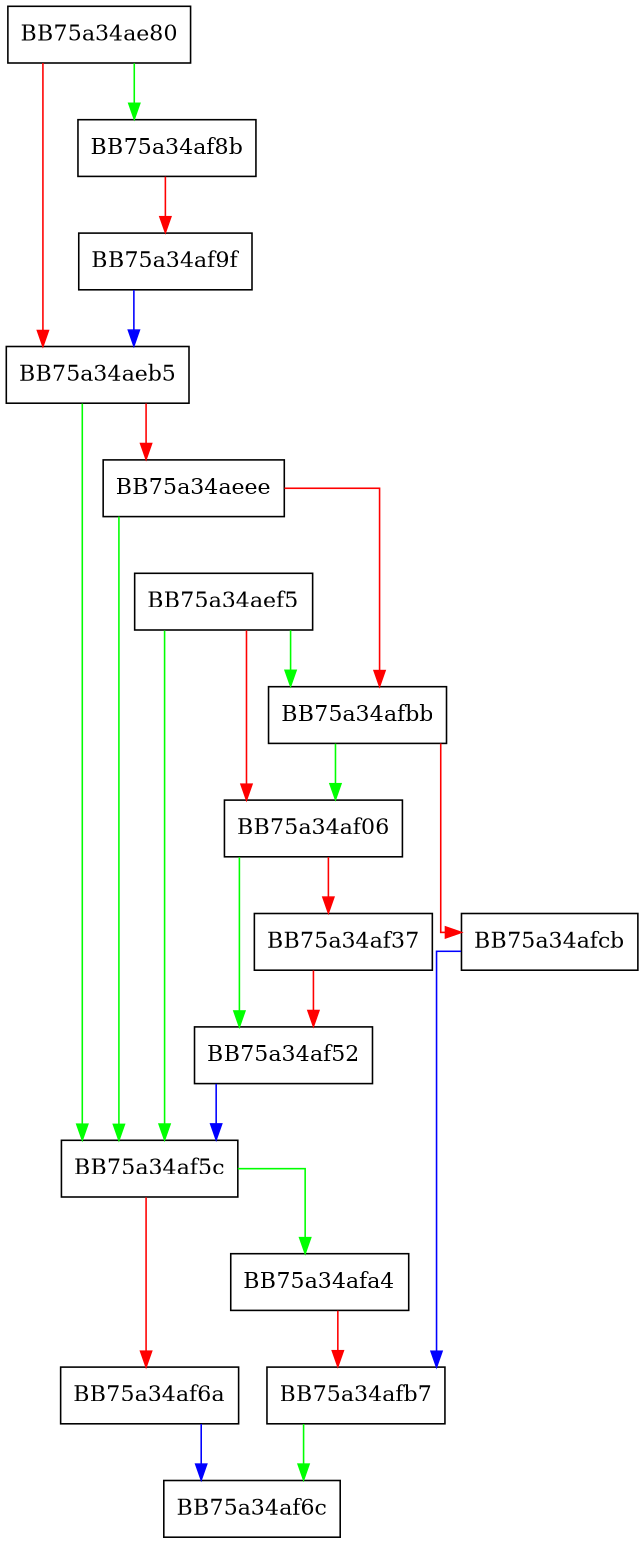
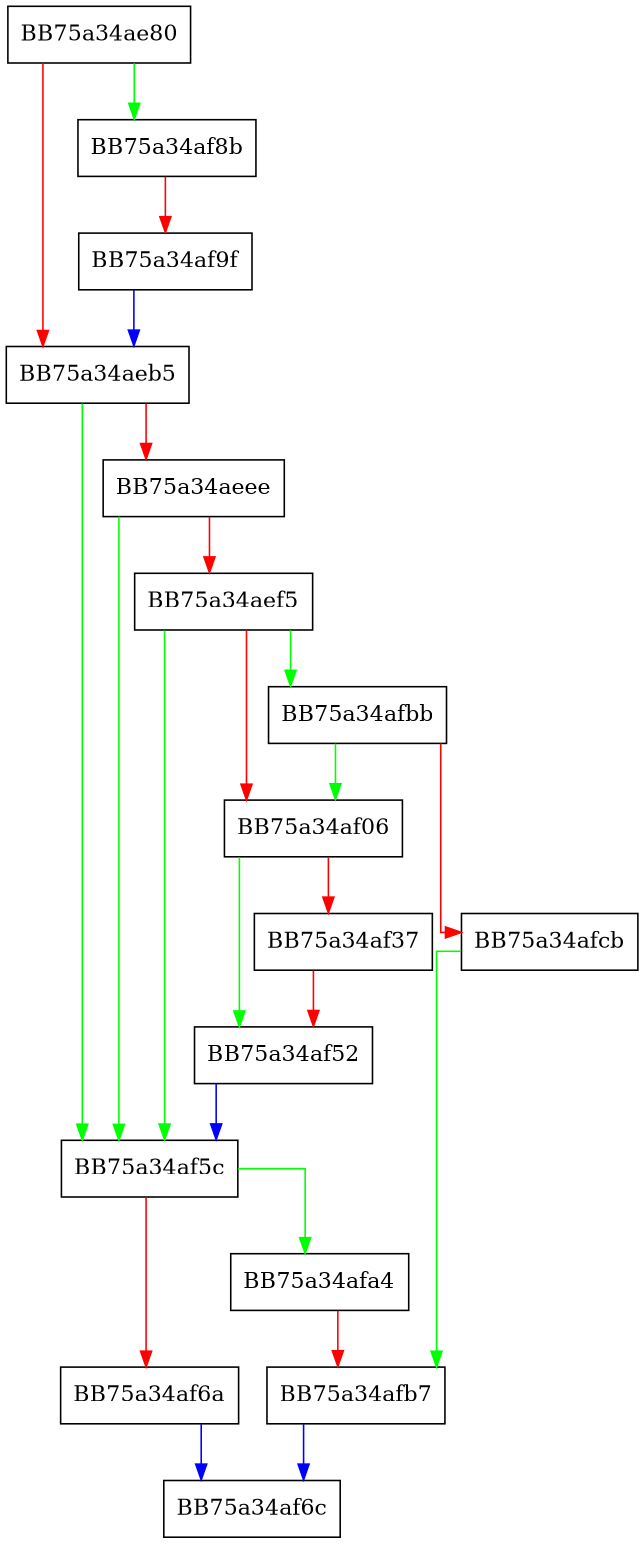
edge "BB75a34aeee" -> "BB75a34afbb": now "BB75a34aeee" -> "BB75a34aef5"
edge "BB75a34afcb" -> "BB75a34afb7": color blue -> green
edge "BB75a34afb7" -> "BB75a34af6c": color green -> blue
